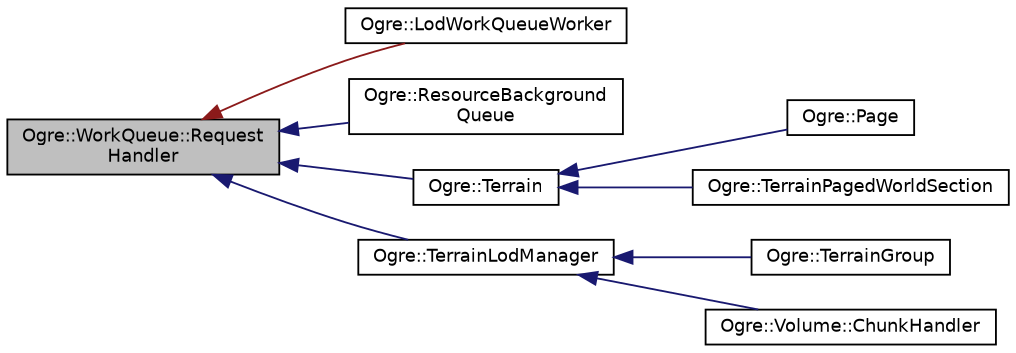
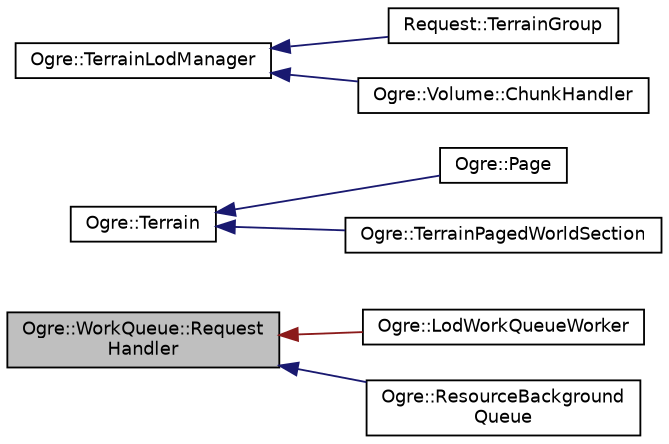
edge "Ogre::Terrain" -> "Ogre::WorkQueue::Request Handler": removed
edge "Ogre::TerrainLodManager" -> "Ogre::WorkQueue::Request Handler": removed
node "Ogre::TerrainGroup": label "Ogre::TerrainGroup" -> "Request::TerrainGroup"
